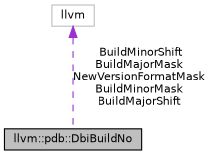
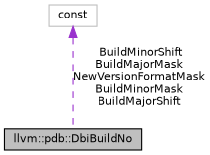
node "llvm": label "llvm" -> "const"
